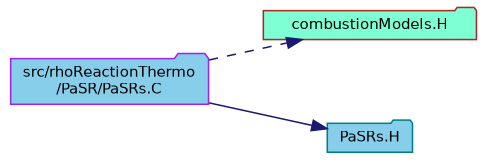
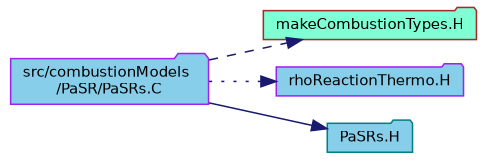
node "combustionModels.H": label "combustionModels.H" -> "makeCombustionTypes.H"
node "src/rhoReactionThermo /PaSR/PaSRs.C": label "src/rhoReactionThermo /PaSR/PaSRs.C" -> "src/combustionModels /PaSR/PaSRs.C"
node "rhoReactionThermo.H": added
